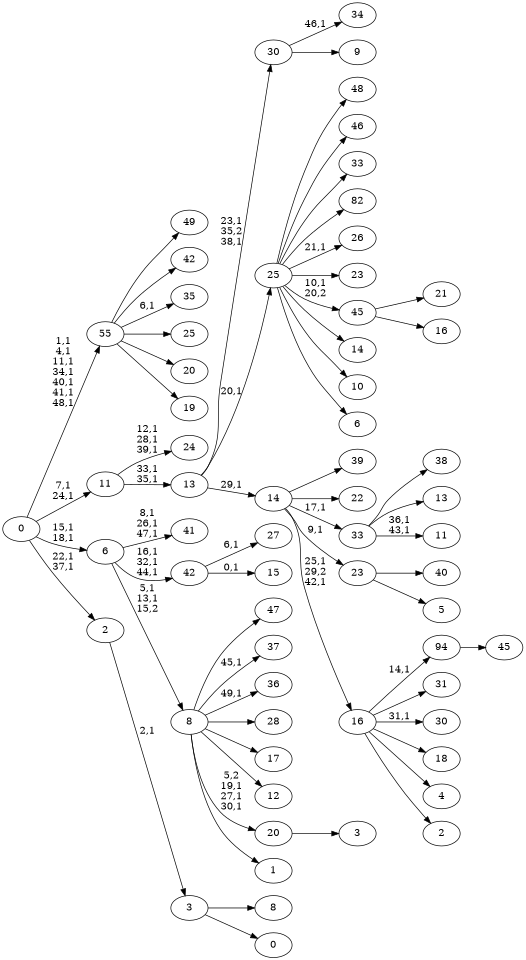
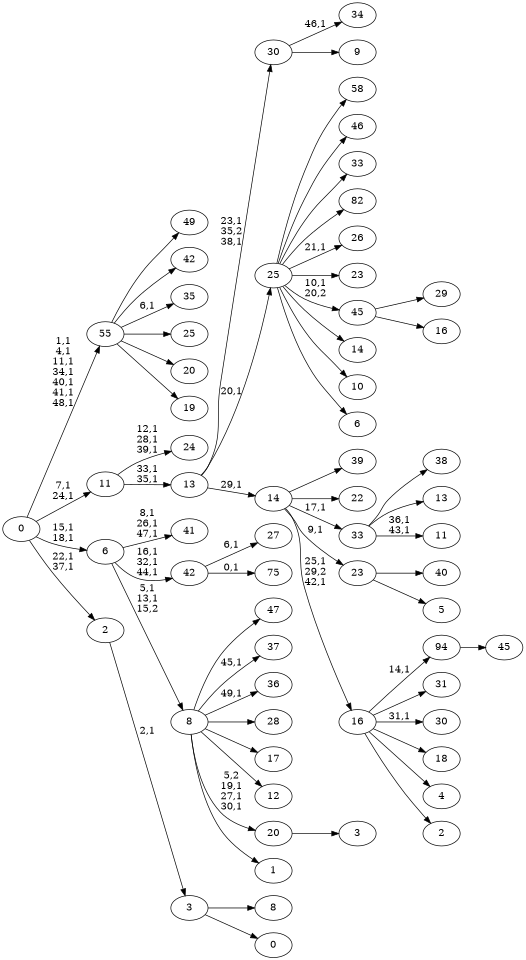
node "48": label "48" -> "58"
node "21": label "21" -> "29"
node "15": label "15" -> "75"
